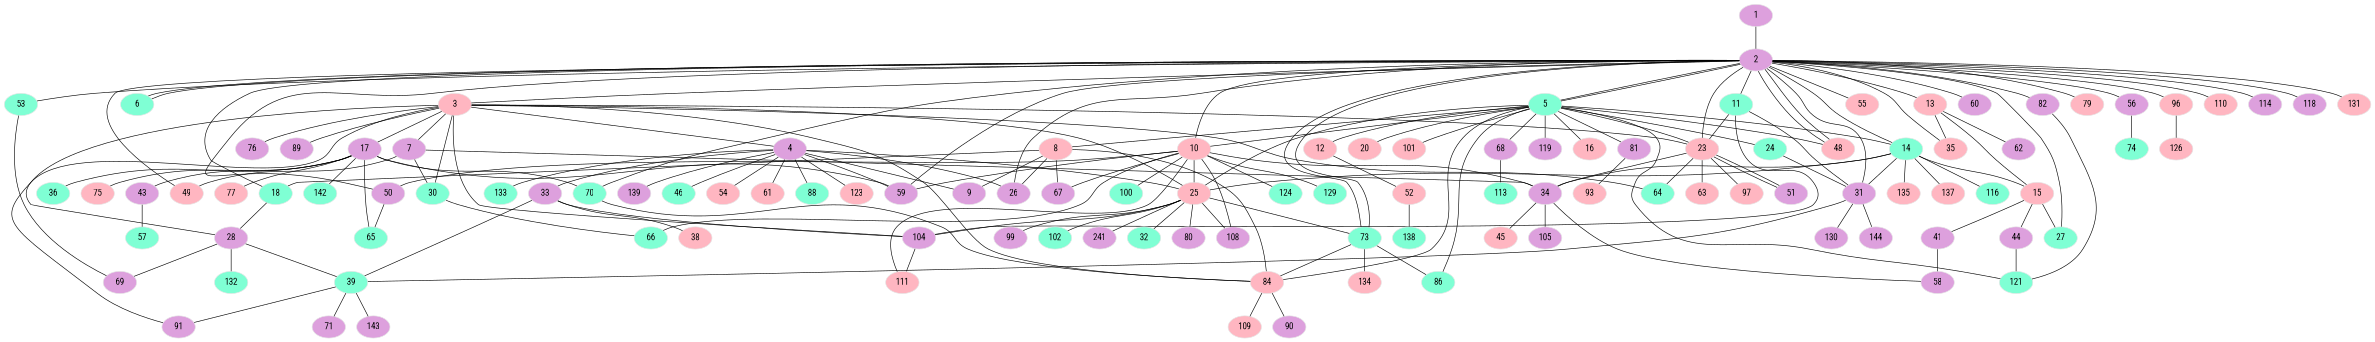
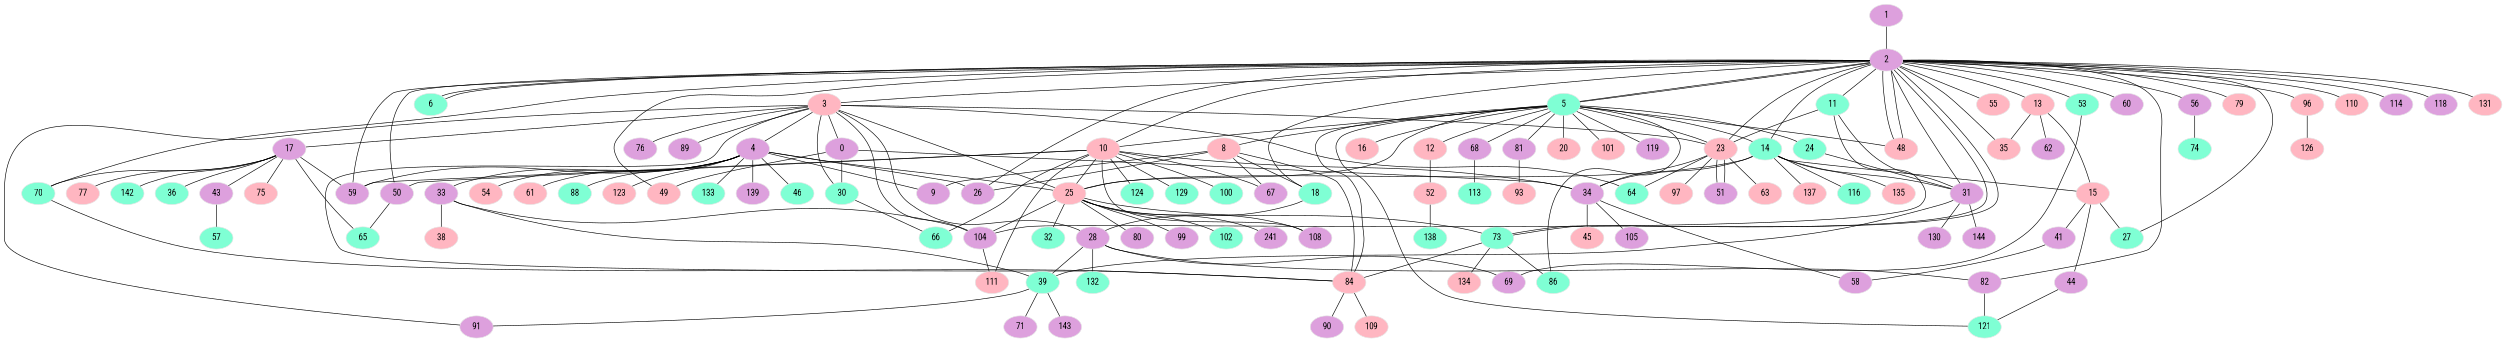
node "7": label "7" -> "0"
edge "28" -- "82": added
